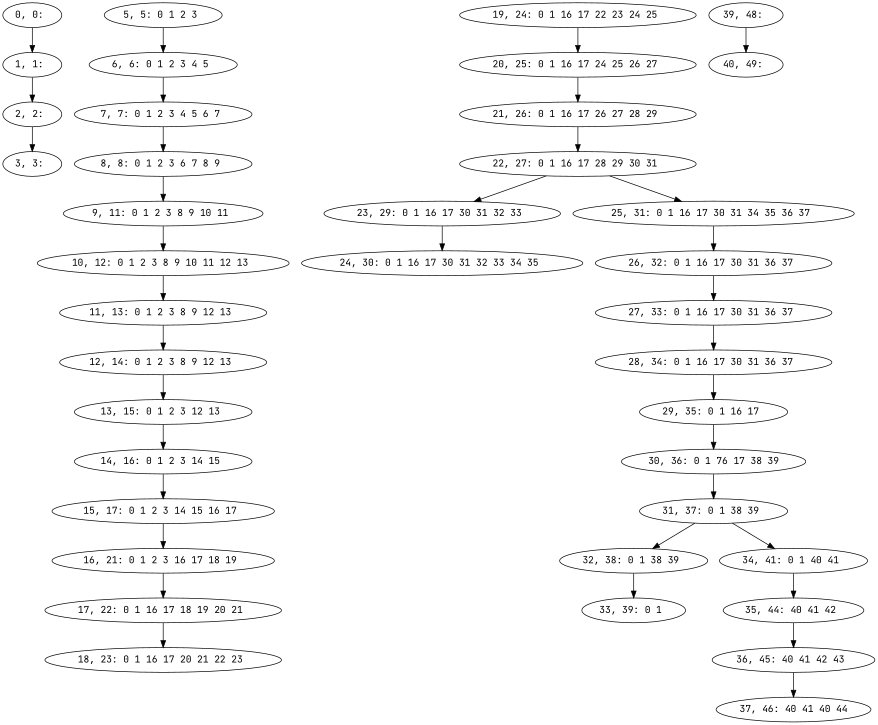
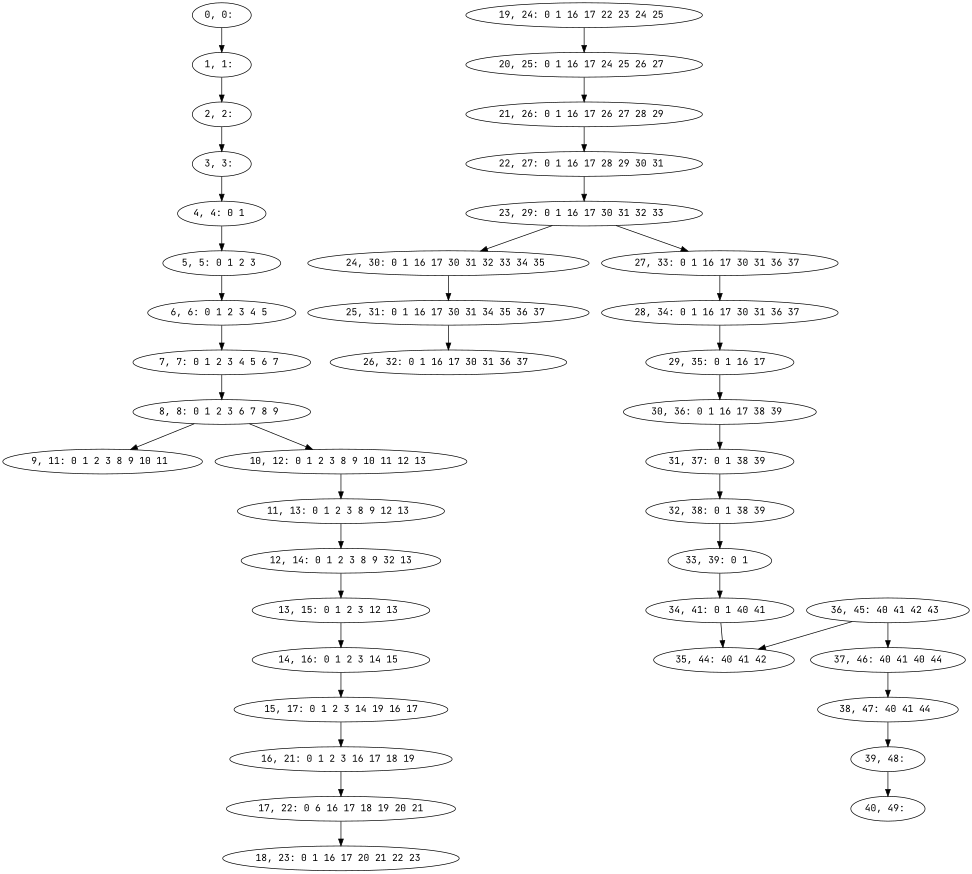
edge "22, 27: 0 1 16 17 28 29 30 31" -> "25, 31: 0 1 16 17 30 31 34 35 36 37": now "24, 30: 0 1 16 17 30 31 32 33 34 35" -> "25, 31: 0 1 16 17 30 31 34 35 36 37"
node "4, 4: 0 1": added
edge "9, 11: 0 1 2 3 8 9 10 11" -> "10, 12: 0 1 2 3 8 9 10 11 12 13": now "8, 8: 0 1 2 3 6 7 8 9" -> "10, 12: 0 1 2 3 8 9 10 11 12 13"
edge "26, 32: 0 1 16 17 30 31 36 37" -> "27, 33: 0 1 16 17 30 31 36 37": now "23, 29: 0 1 16 17 30 31 32 33" -> "27, 33: 0 1 16 17 30 31 36 37"
node "12, 14: 0 1 2 3 8 9 12 13": label "12, 14: 0 1 2 3 8 9 12 13" -> "12, 14: 0 1 2 3 8 9 32 13"
node "30, 36: 0 1 76 17 38 39": label "30, 36: 0 1 76 17 38 39" -> "30, 36: 0 1 16 17 38 39"
node "15, 17: 0 1 2 3 14 15 16 17": label "15, 17: 0 1 2 3 14 15 16 17" -> "15, 17: 0 1 2 3 14 19 16 17"
edge "31, 37: 0 1 38 39" -> "34, 41: 0 1 40 41": now "33, 39: 0 1" -> "34, 41: 0 1 40 41"
node "17, 22: 0 1 16 17 18 19 20 21": label "17, 22: 0 1 16 17 18 19 20 21" -> "17, 22: 0 6 16 17 18 19 20 21"
edge "35, 44: 40 41 42" -> "36, 45: 40 41 42 43": reversed
node "38, 47: 40 41 44": added
